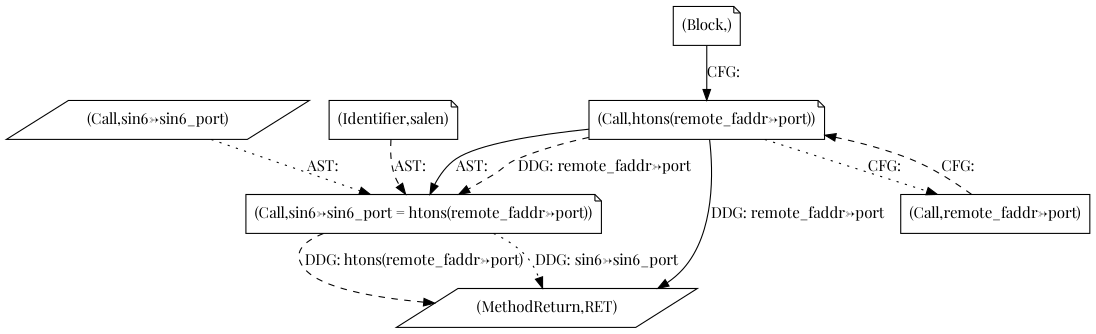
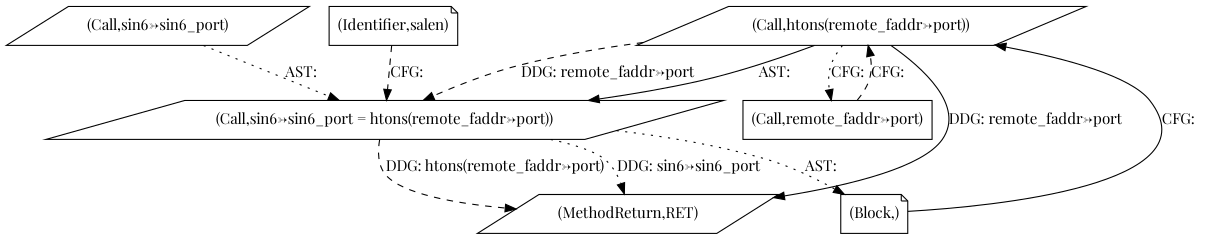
node "(Call,htons(remote_faddr->port))": shape note -> parallelogram
edge "(Call,sin6->sin6_port = htons(remote_faddr->port))" -> "(Block,)": added, label "AST:"
edge "(Identifier,salen)" -> "(Call,sin6->sin6_port = htons(remote_faddr->port))": label "AST: " -> "CFG: "
node "(Call,sin6->sin6_port = htons(remote_faddr->port))": shape note -> parallelogram
